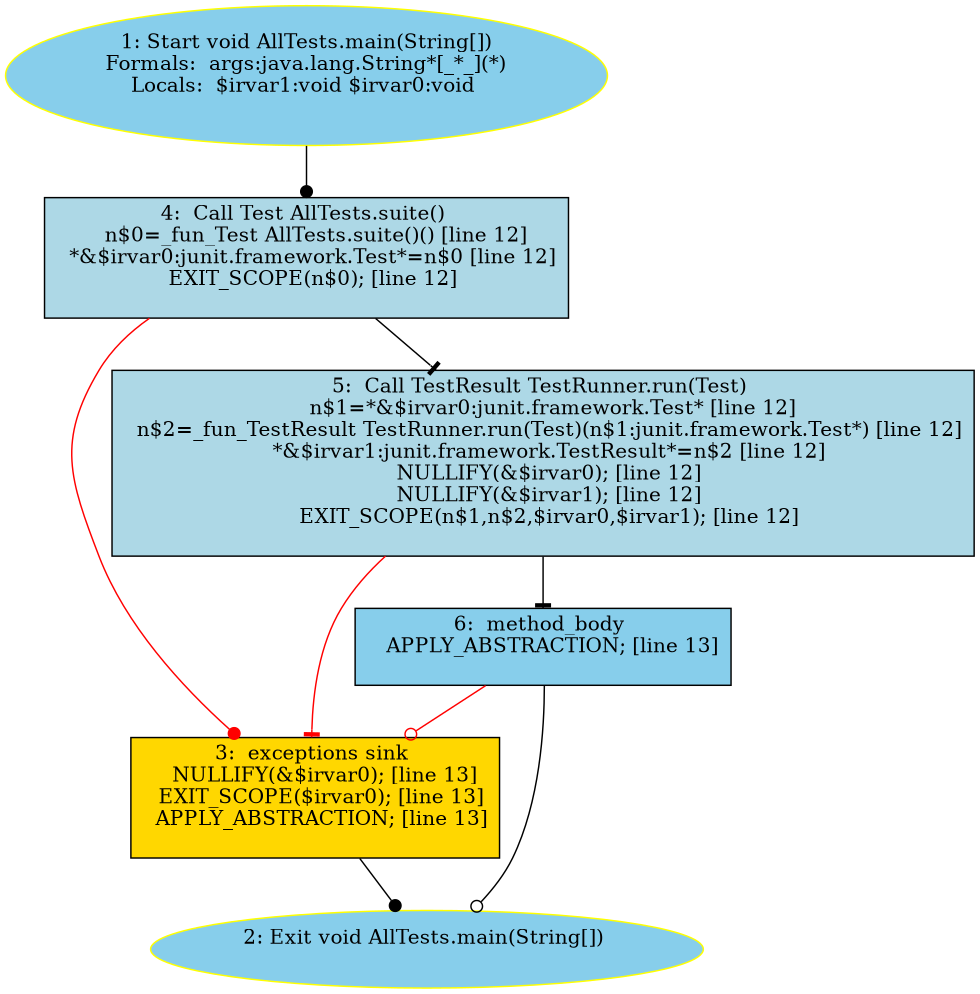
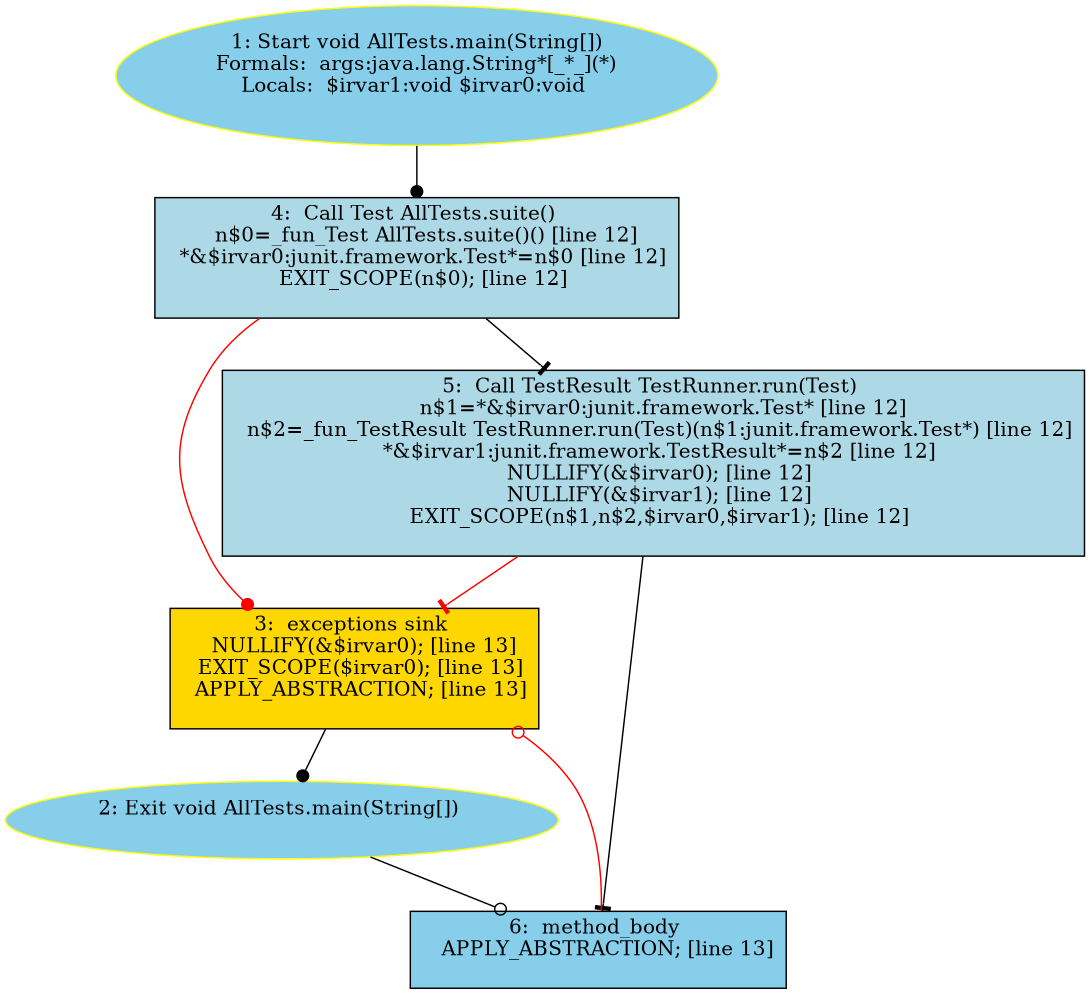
edge "6:  method_body APPLY_ABSTRACTION; [line 13]" -> "2: Exit void AllTests.main(String[])": reversed
